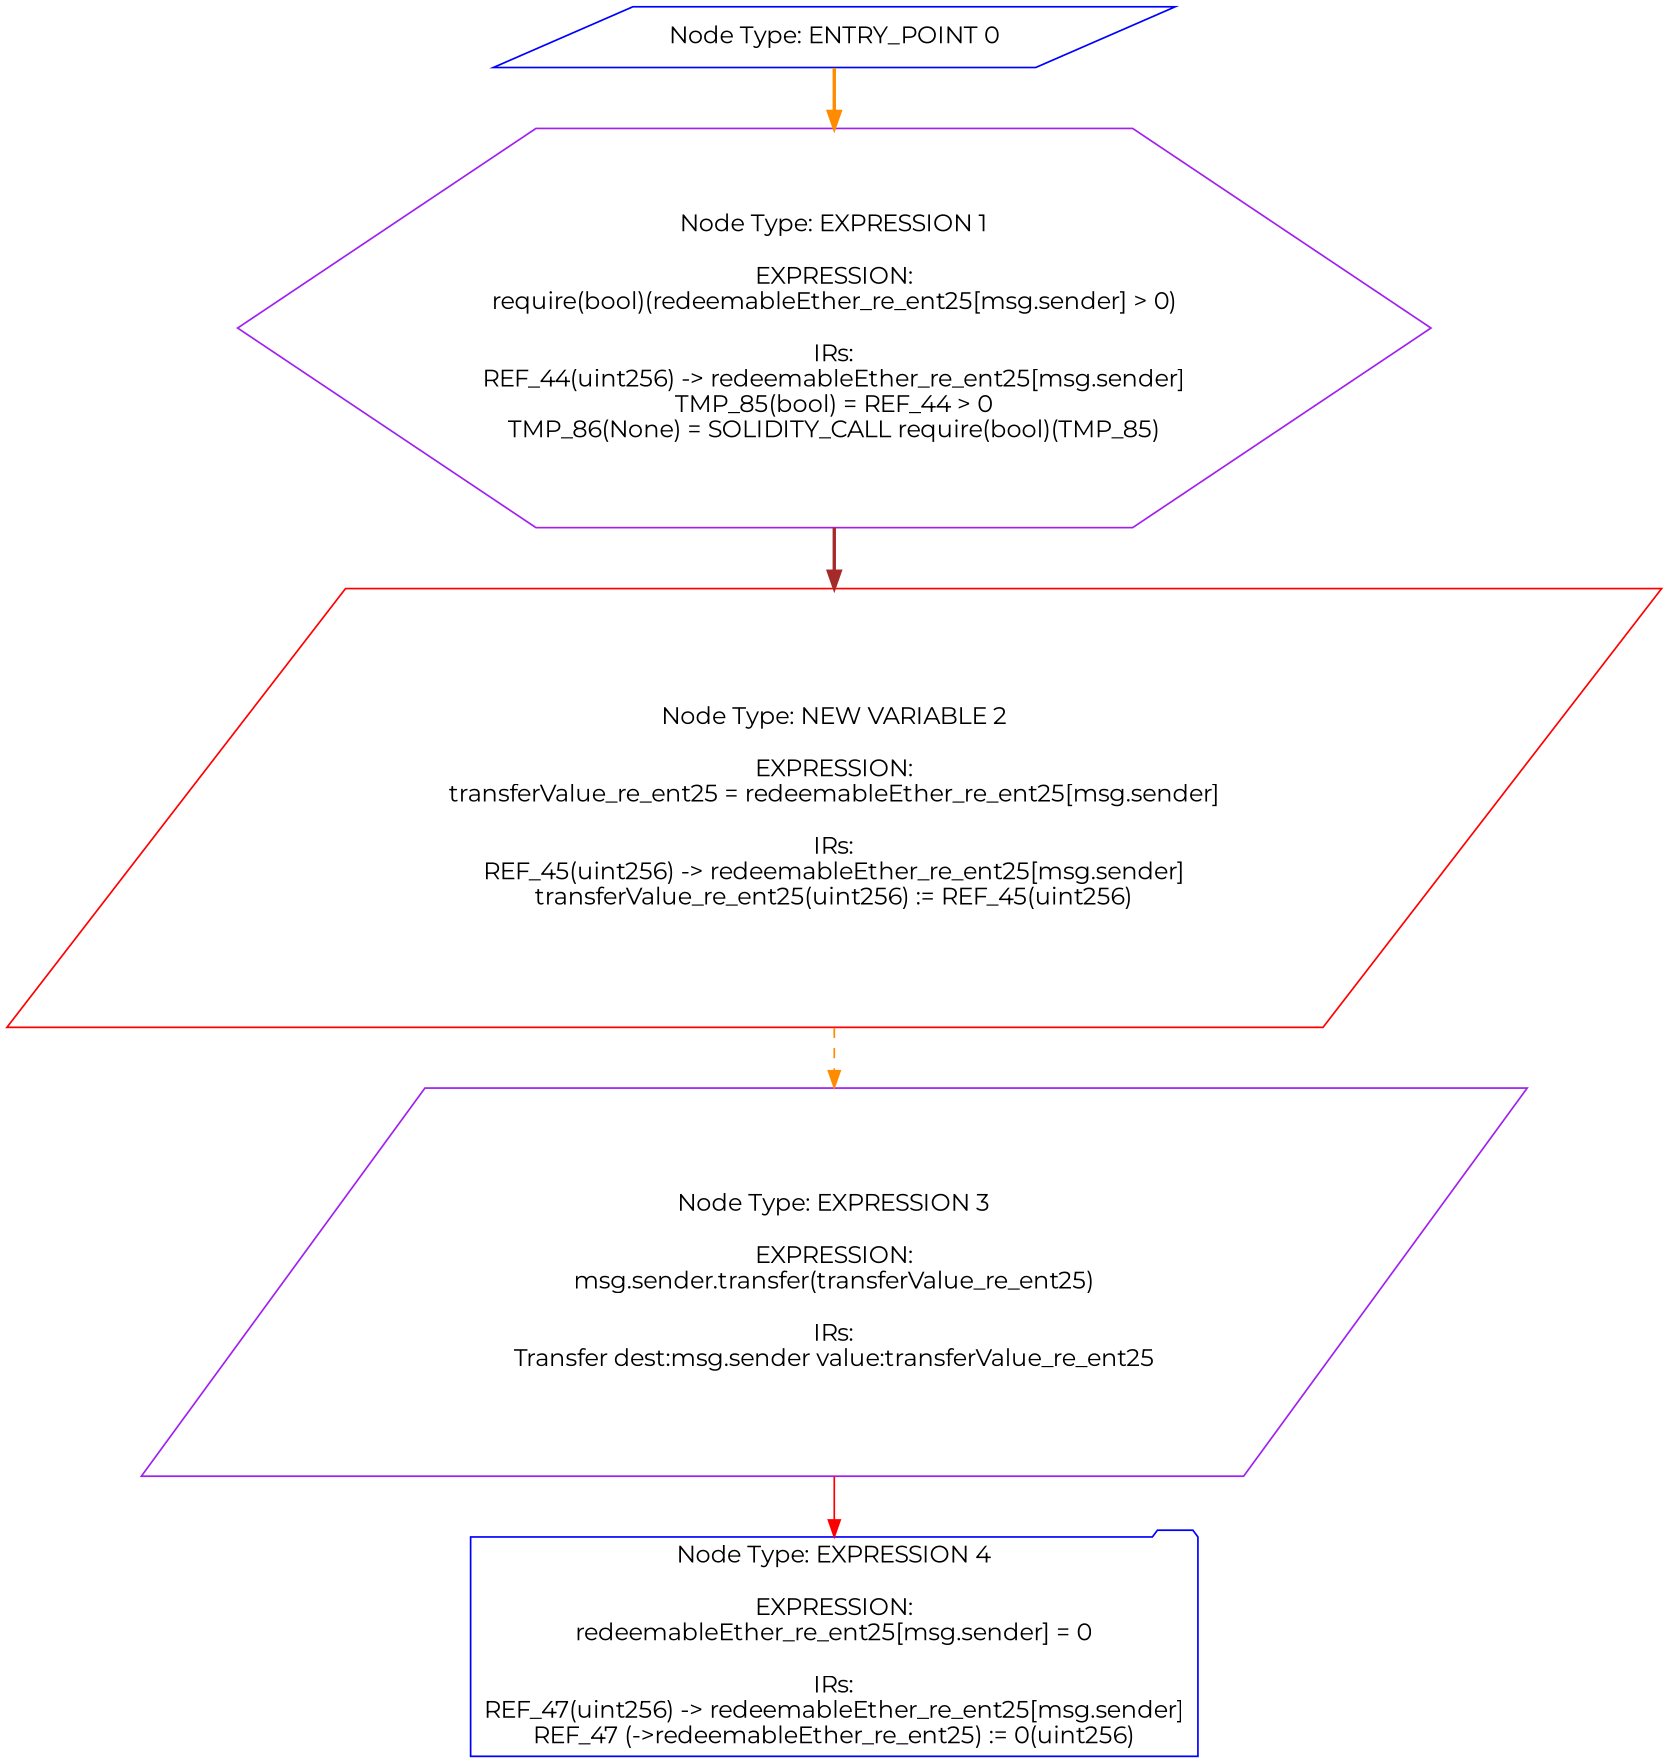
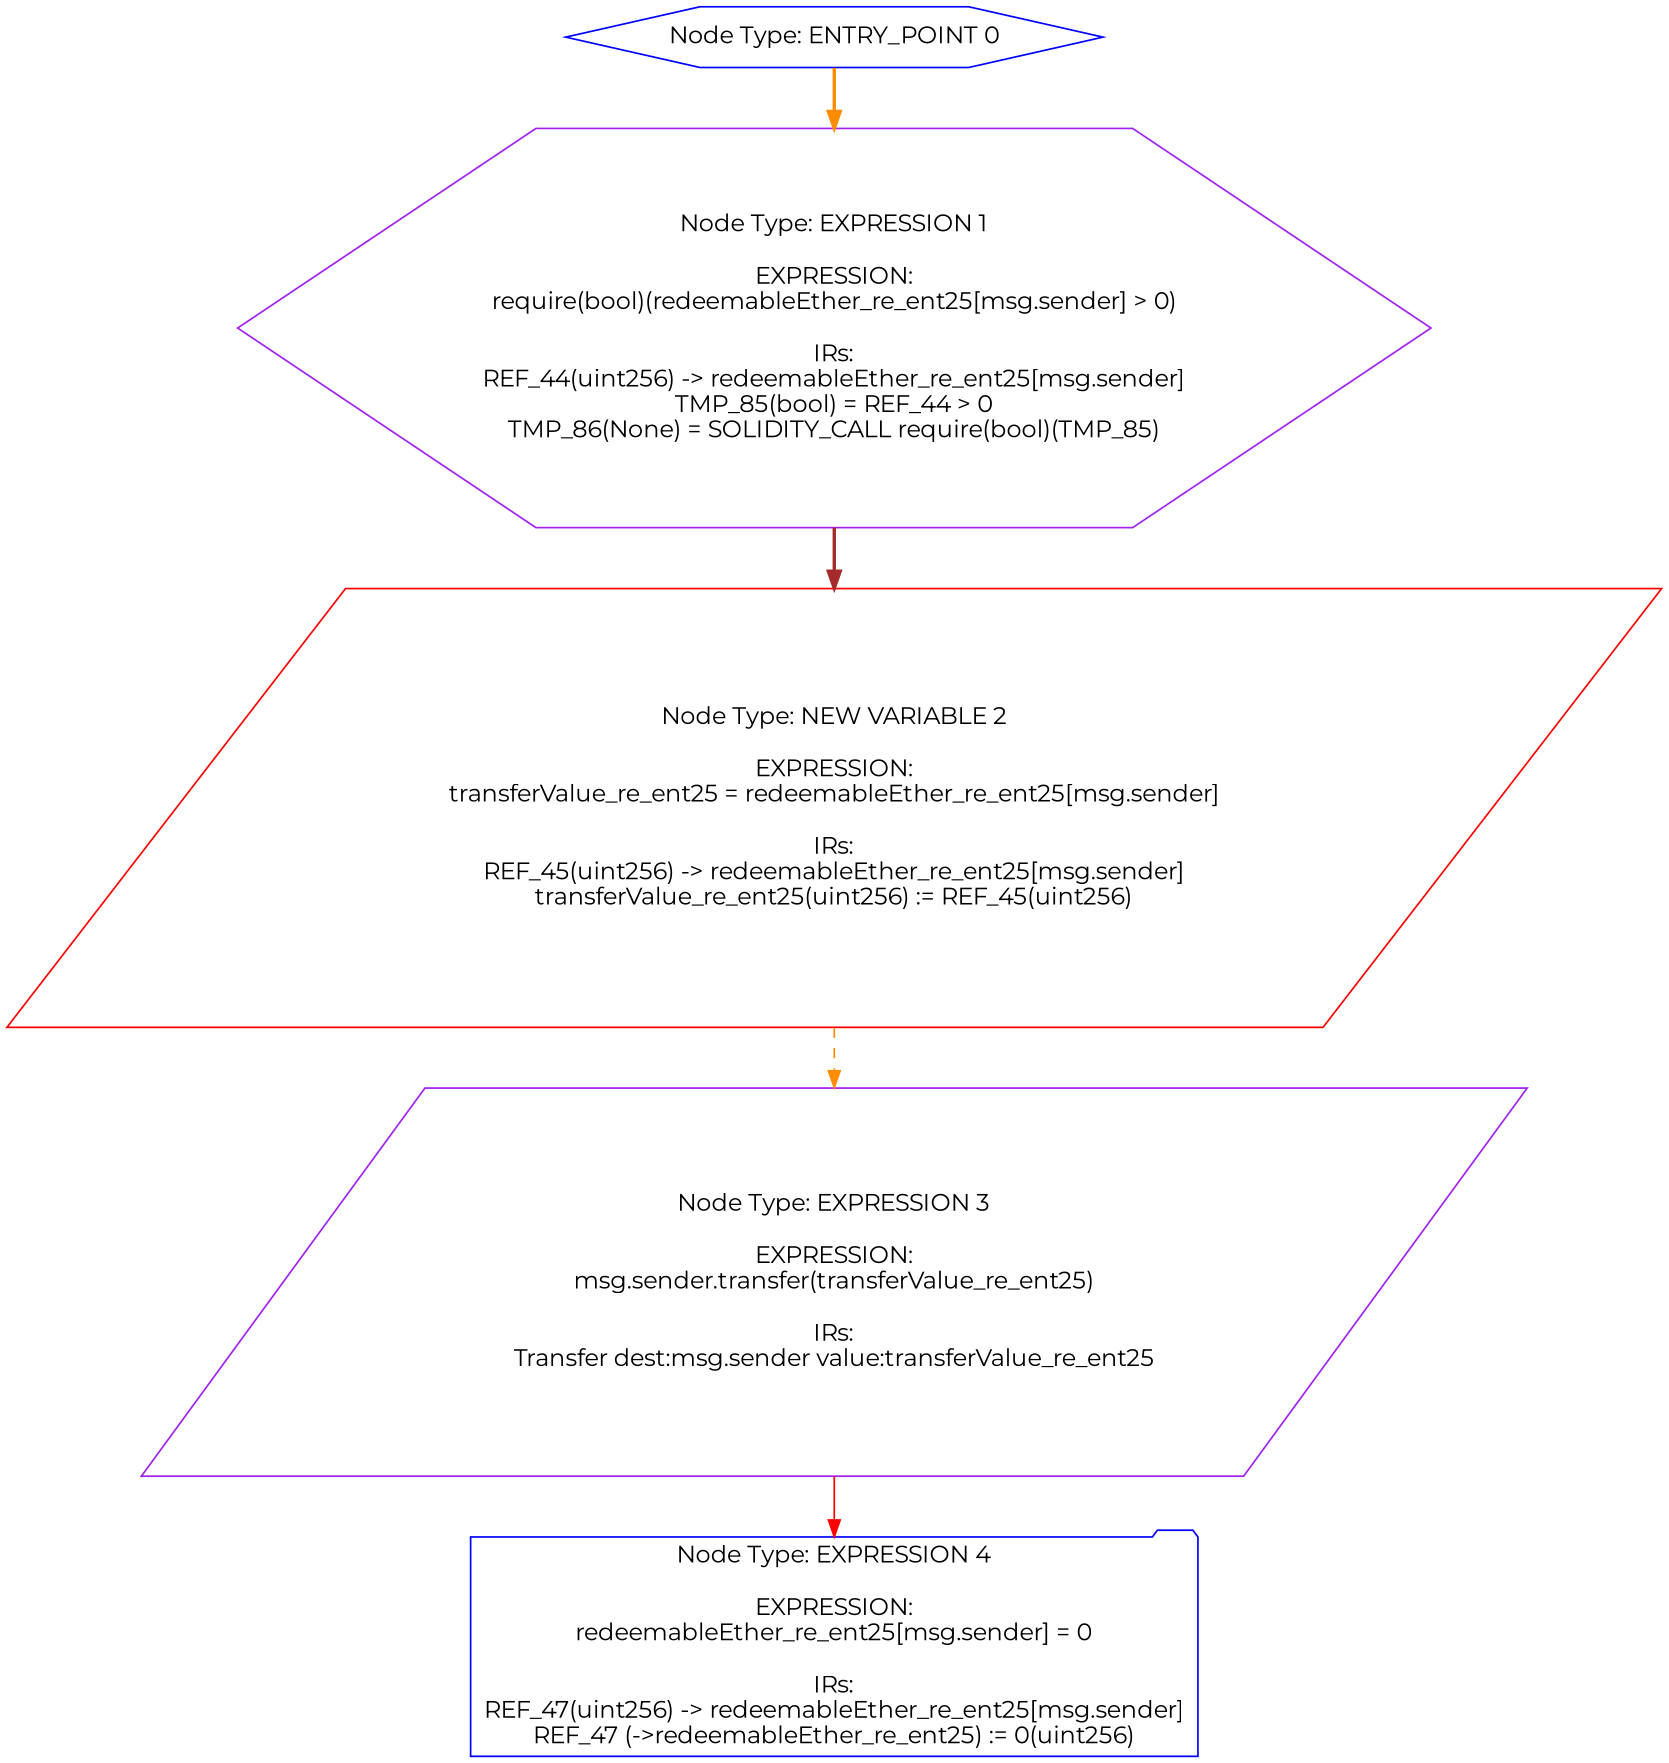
node "Node Type: ENTRY_POINT 0": shape parallelogram -> hexagon
